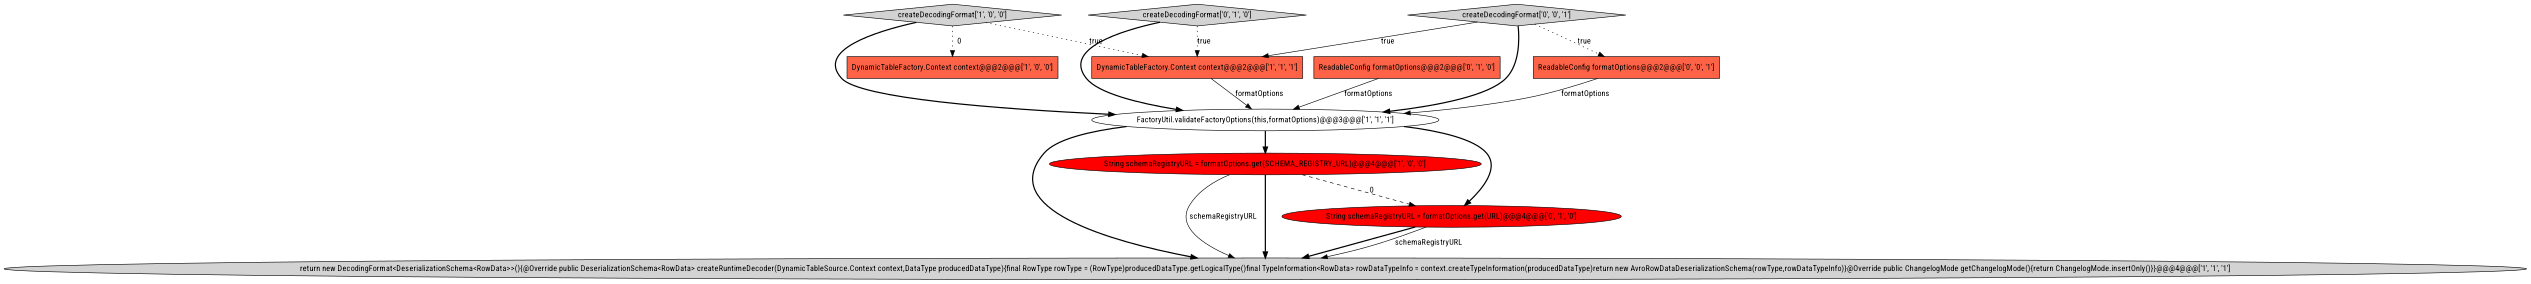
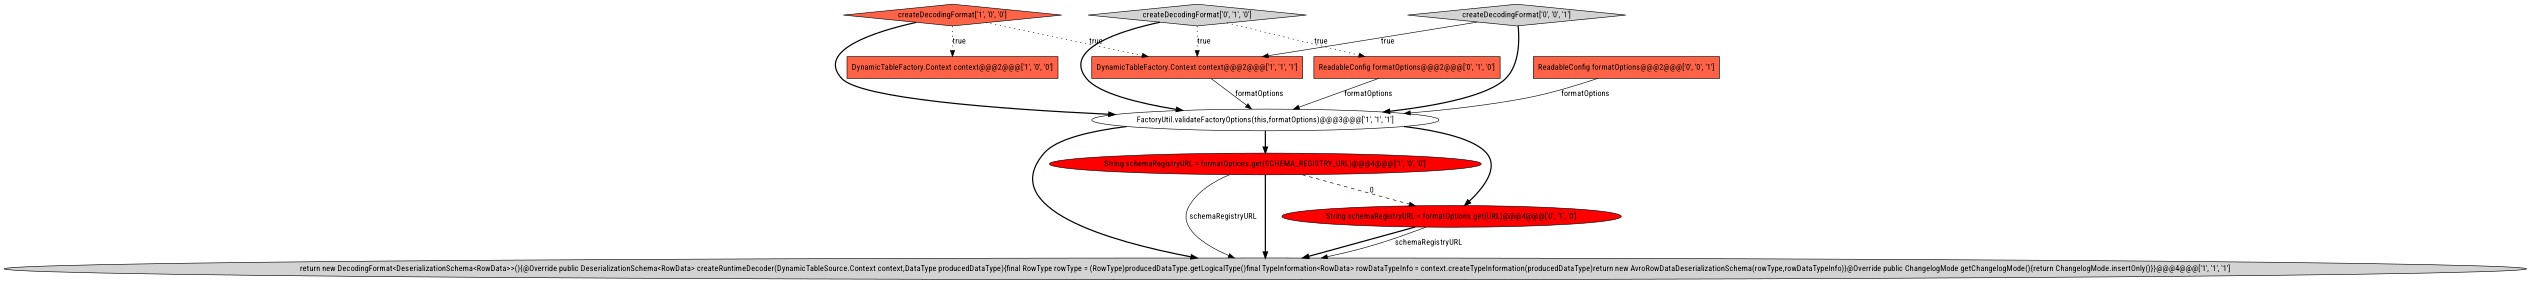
node "createDecodingFormat['1', '0', '0']": fillcolor lightgray -> tomato
edge "createDecodingFormat['0', '1', '0']" -> "ReadableConfig formatOptions@@@2@@@['0', '1', '0']": added, label "true"
edge "createDecodingFormat['0', '0', '1']" -> "ReadableConfig formatOptions@@@2@@@['0', '0', '1']": removed, label "true"
edge "createDecodingFormat['1', '0', '0']" -> "DynamicTableFactory.Context context@@@2@@@['1', '0', '0']": label "0" -> "true"
